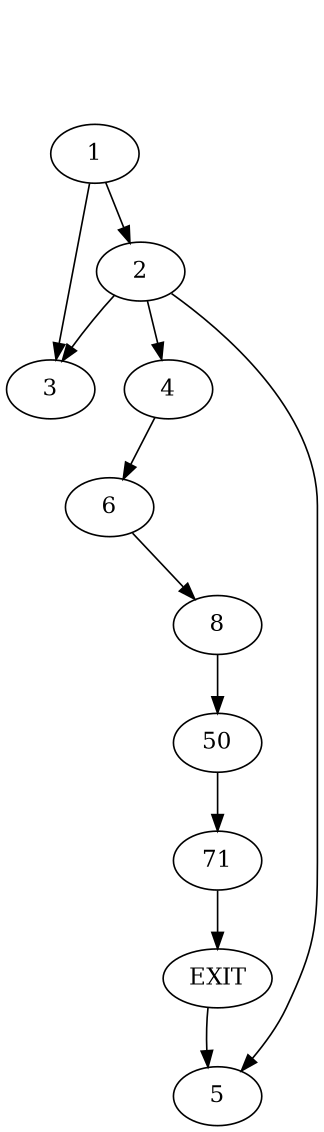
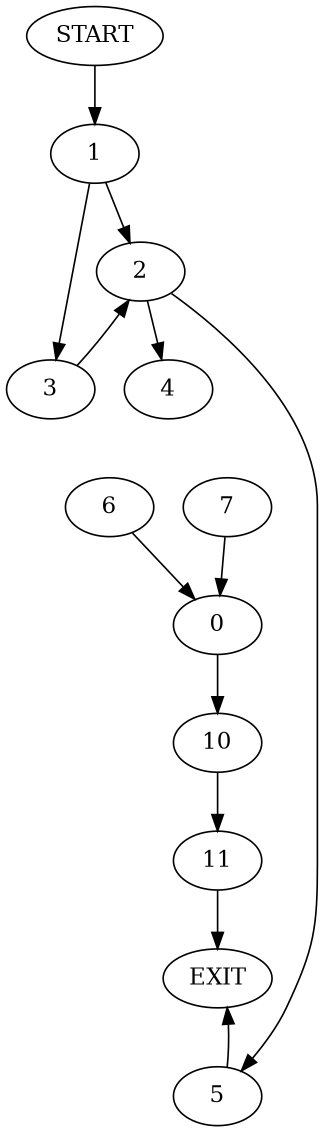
node "START": added
edge "2" -> "3": reversed
edge "4" -> "6": removed
node "7": added
node "8": label "8" -> "0"
node "50": label "50" -> "10"
node "71": label "71" -> "11"
edge "EXIT" -> "5": reversed
